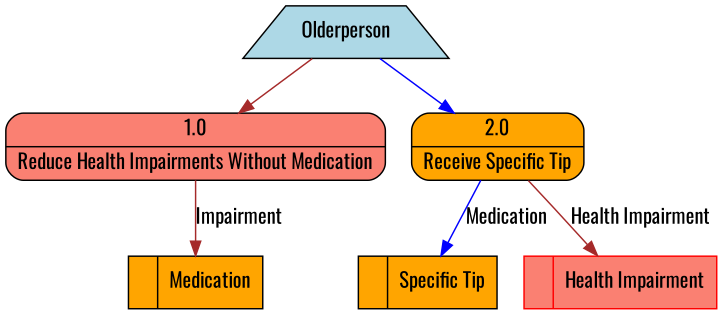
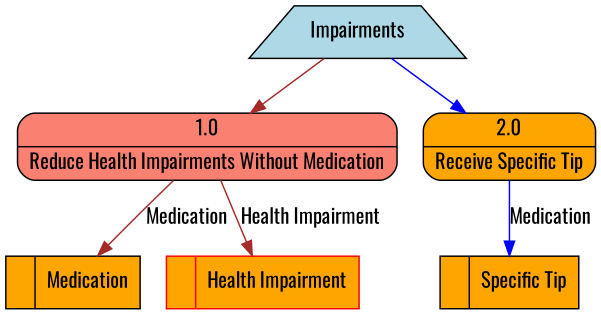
node "Olderperson": label "Olderperson" -> "Impairments"
edge "2.0" -> "Health Impairment": now "1.0" -> "Health Impairment"
edge "1.0" -> "Medication": label "Impairment" -> "Medication"
node "Health Impairment": fillcolor salmon -> orange
